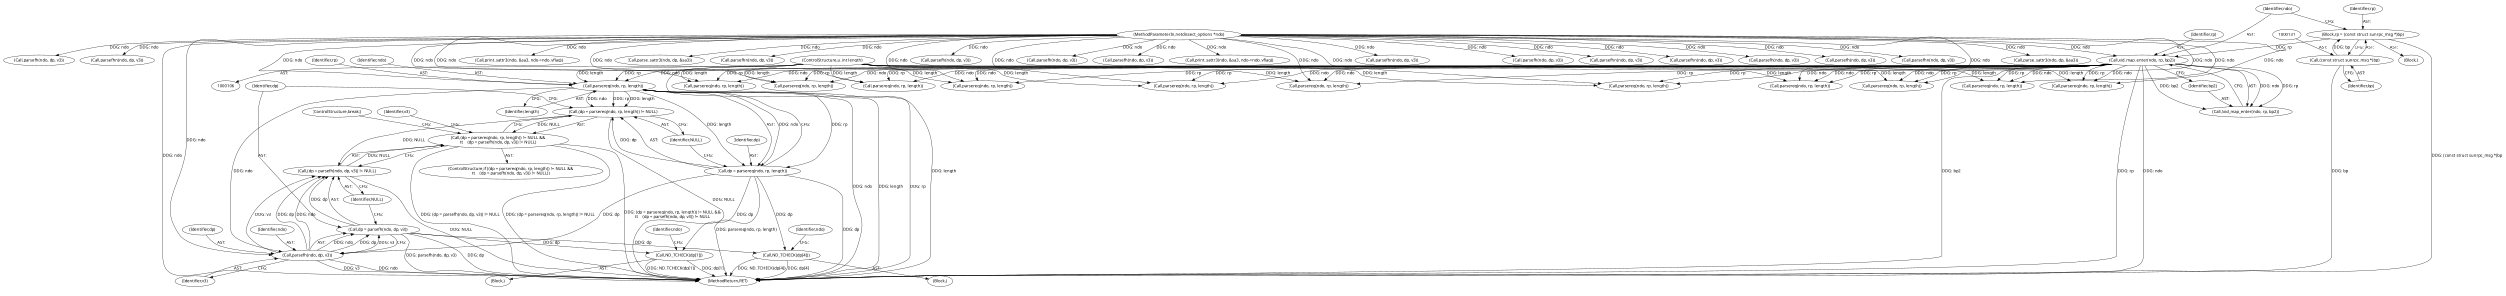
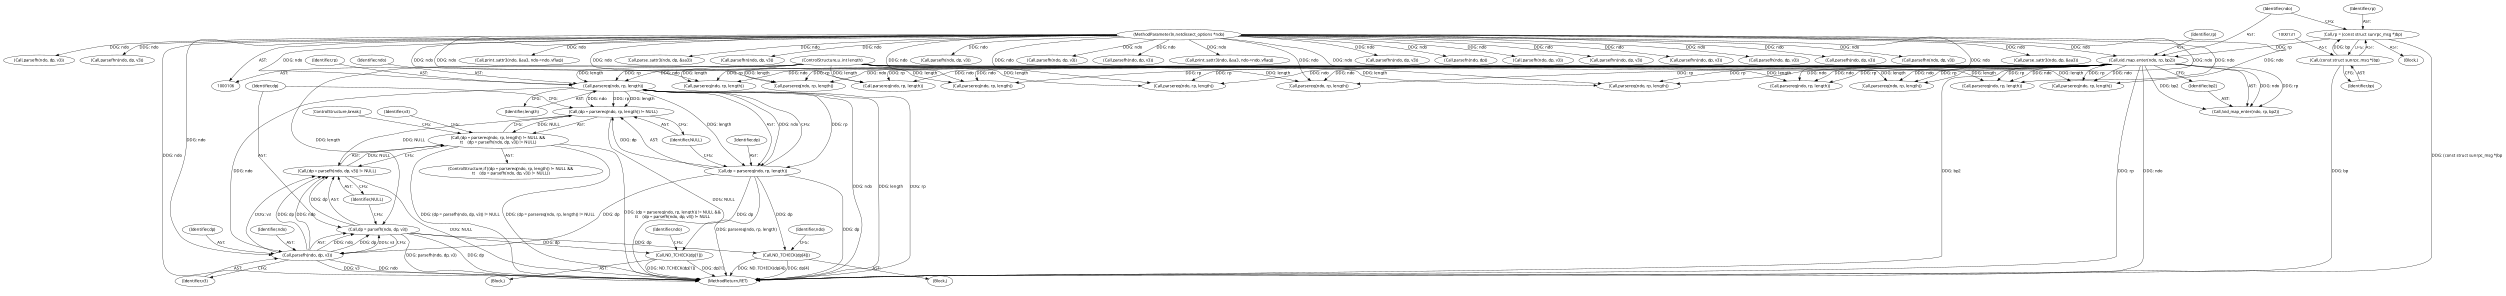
node "(Block,rp = (const struct sunrpc_msg *)bp)": label "(Block,rp = (const struct sunrpc_msg *)bp)" -> "(Call,rp = (const struct sunrpc_msg *)bp)"
edge "(MethodParameterIn,netdissect_options *ndo)" -> "1000106": added, label "AST:"
node "(Call,parsefn(ndo, dp))": added
edge "(Call,!xid_map_enter(ndo, rp, bp2))" -> "(Call,xid_map_enter(ndo, rp, bp2))": removed, label "CFG:"
edge "(ControlStructure,u_int length)" -> "(MethodReturn,RET)": now "(ControlStructure,u_int length)" -> "(Call,dp = parsefh(ndo, dp, v3))"
